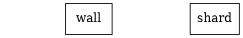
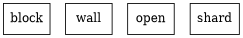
node "block": added
node "open": added
